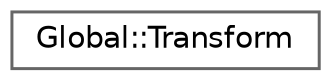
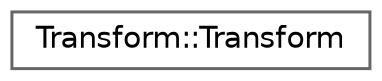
node "Global::Transform": label "Global::Transform" -> "Transform::Transform"
